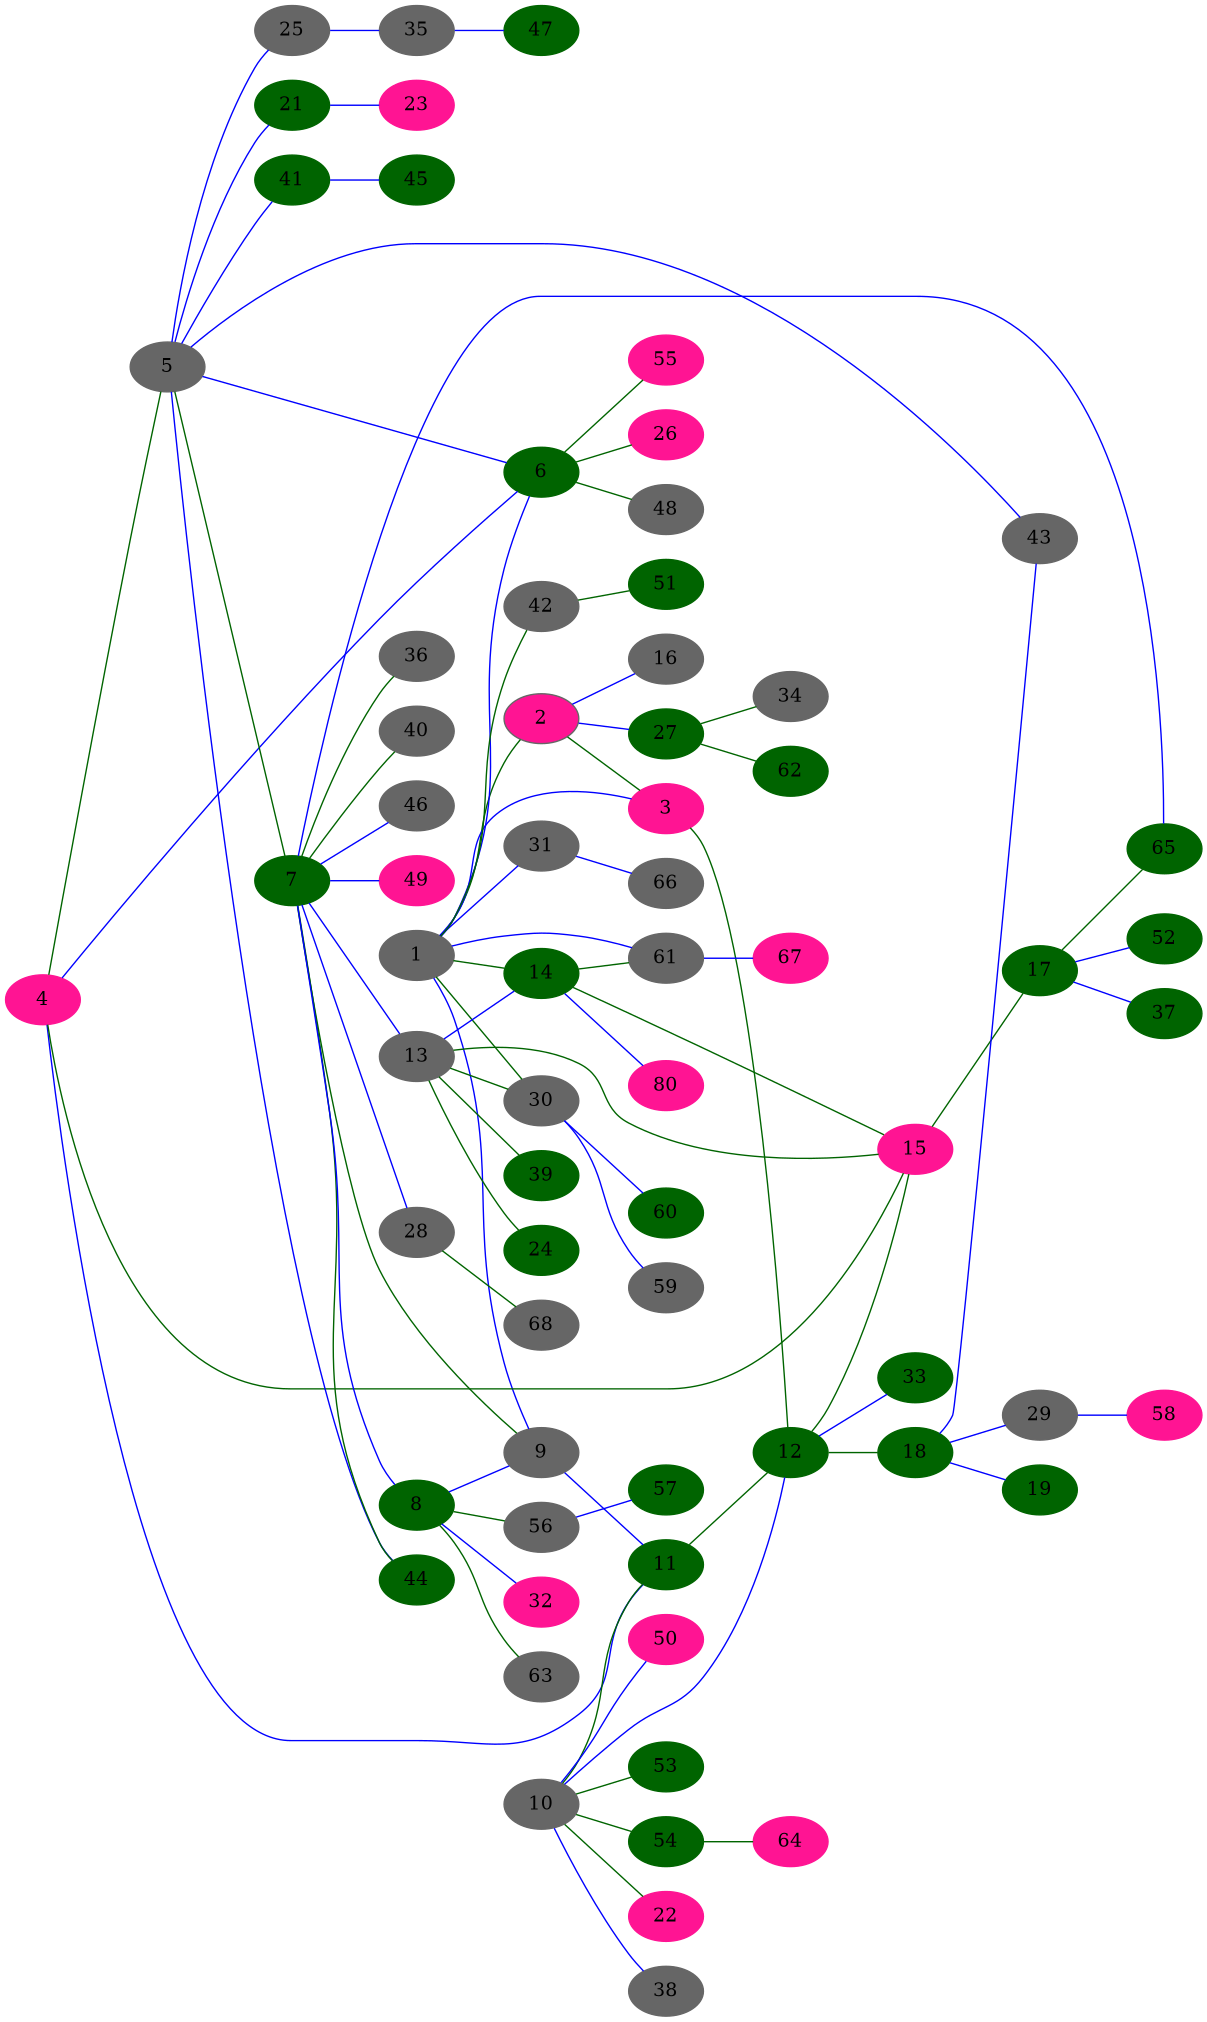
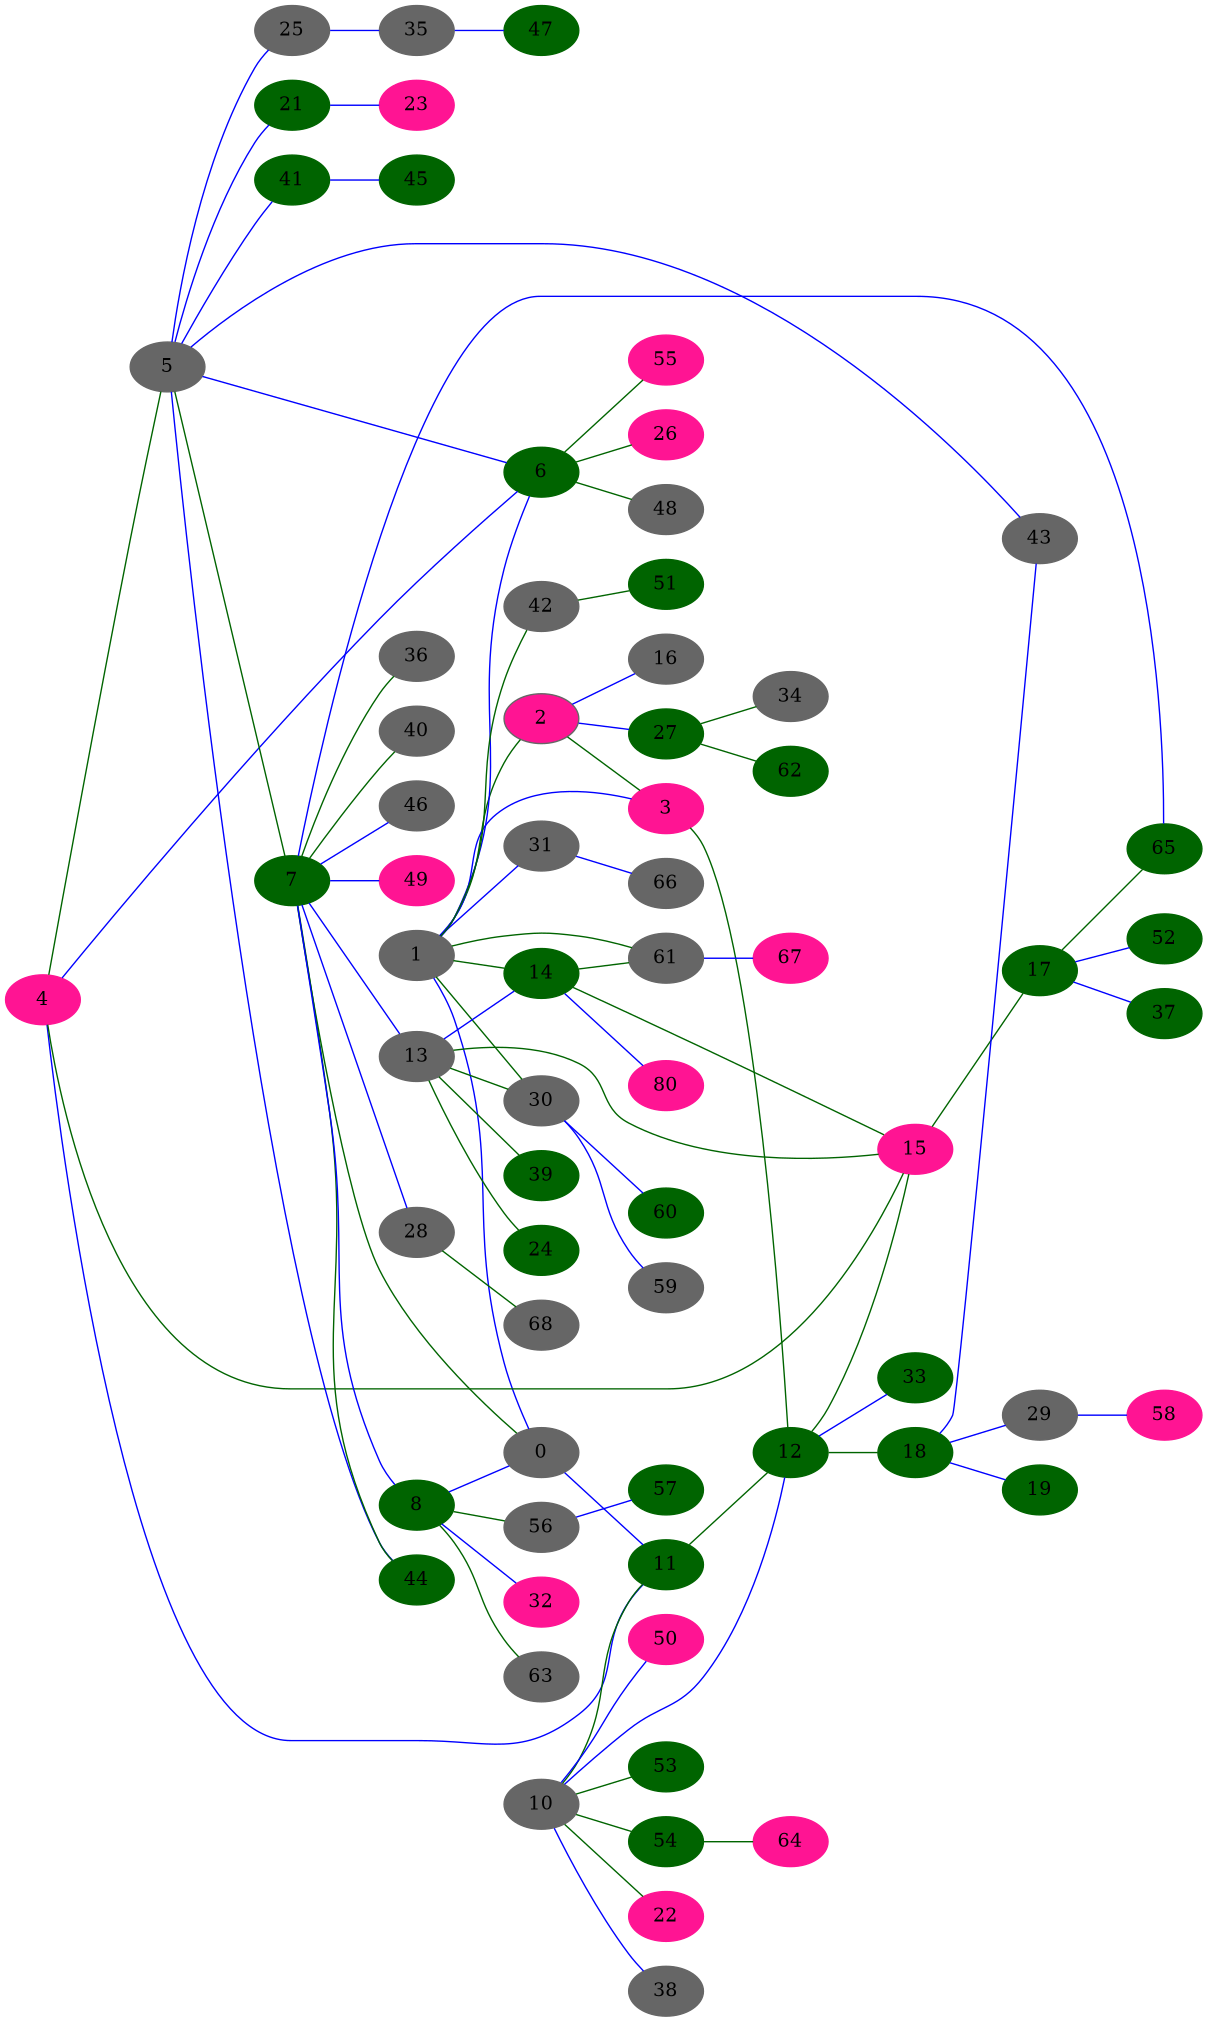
edge "1" -- "61": color blue -> darkgreen
node "9": label "9" -> "0"
